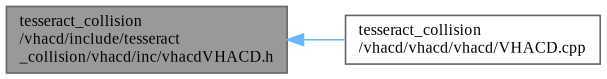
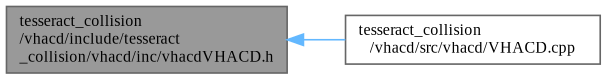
node "tesseract_collision /vhacd/vhacd/vhacd/VHACD.cpp": label "tesseract_collision /vhacd/vhacd/vhacd/VHACD.cpp" -> "tesseract_collision /vhacd/src/vhacd/VHACD.cpp"
